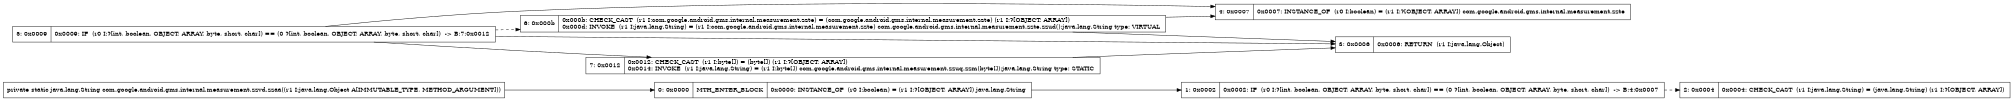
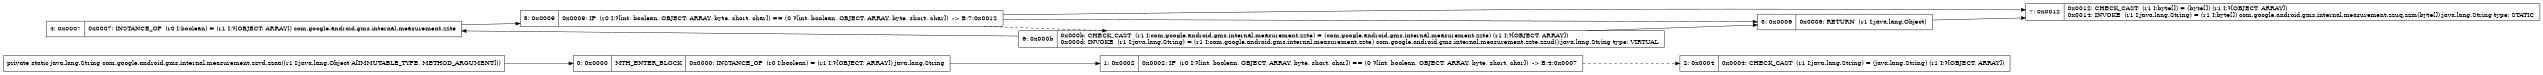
edge "5: 0x0009" -> "4: 0x0007": reversed
edge "7: 0x0012" -> "3: 0x0006": reversed
